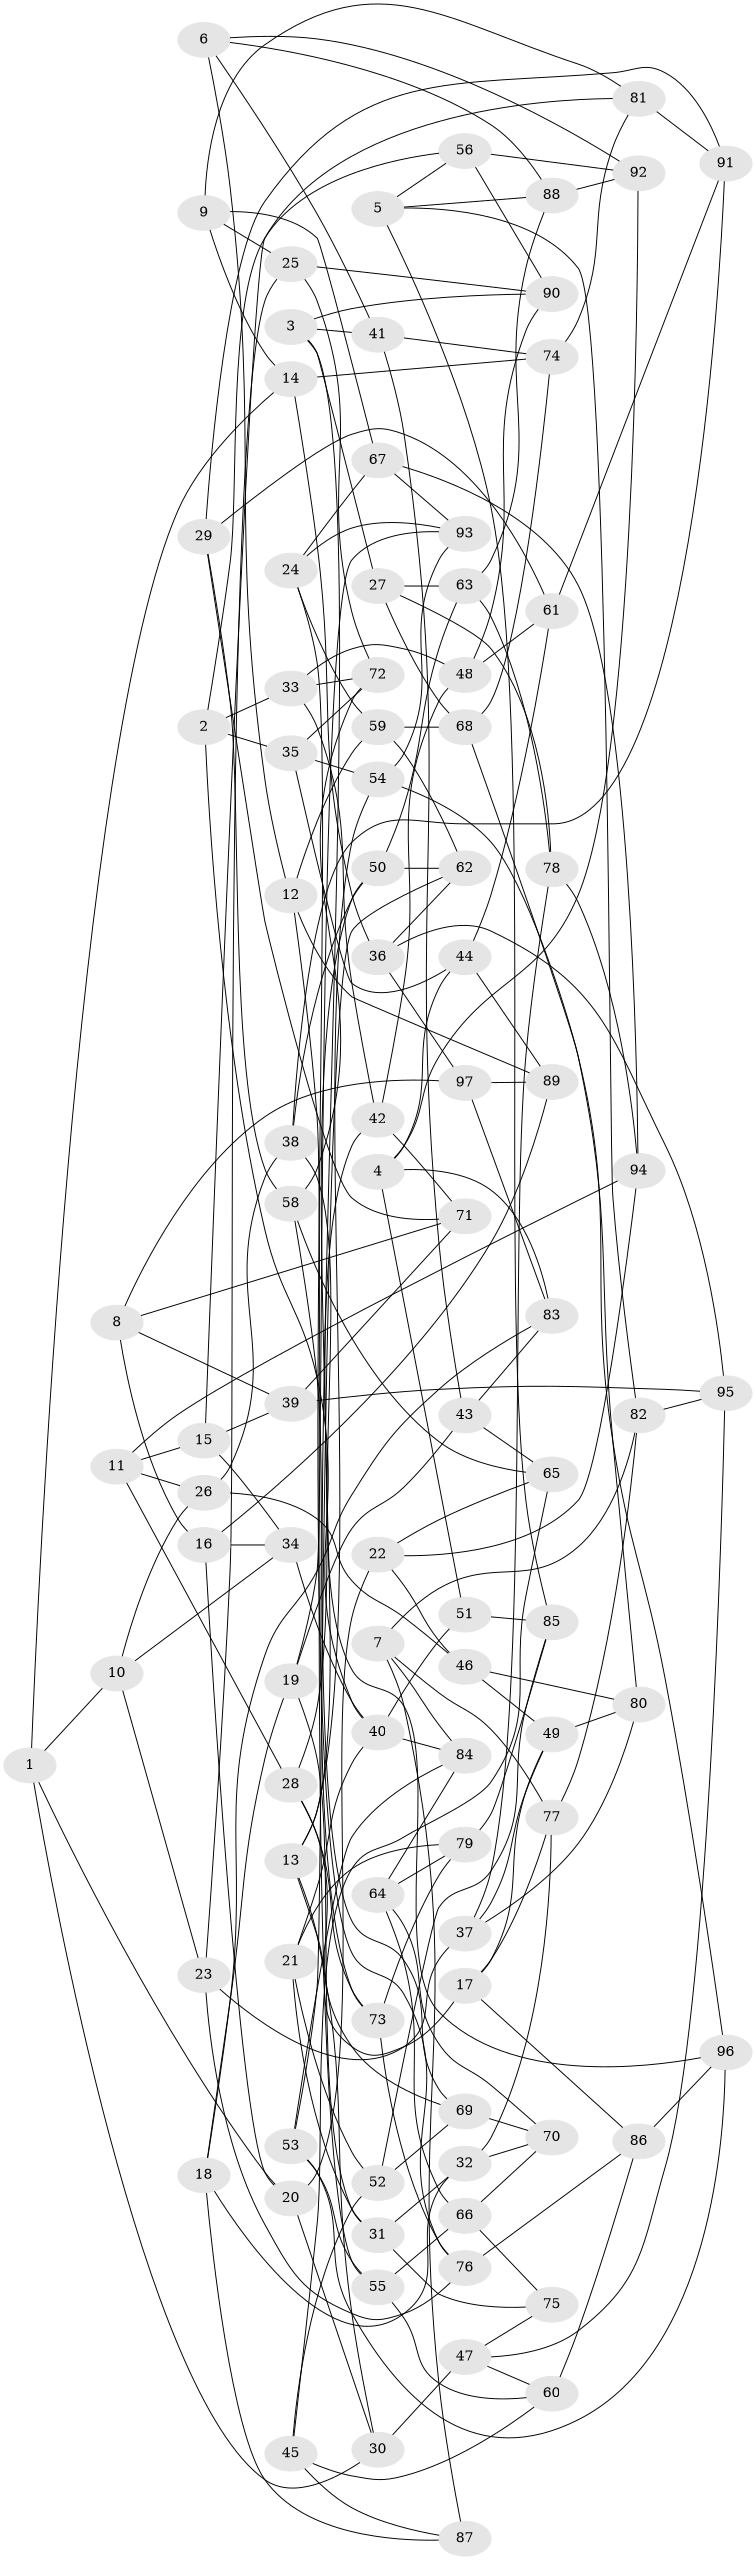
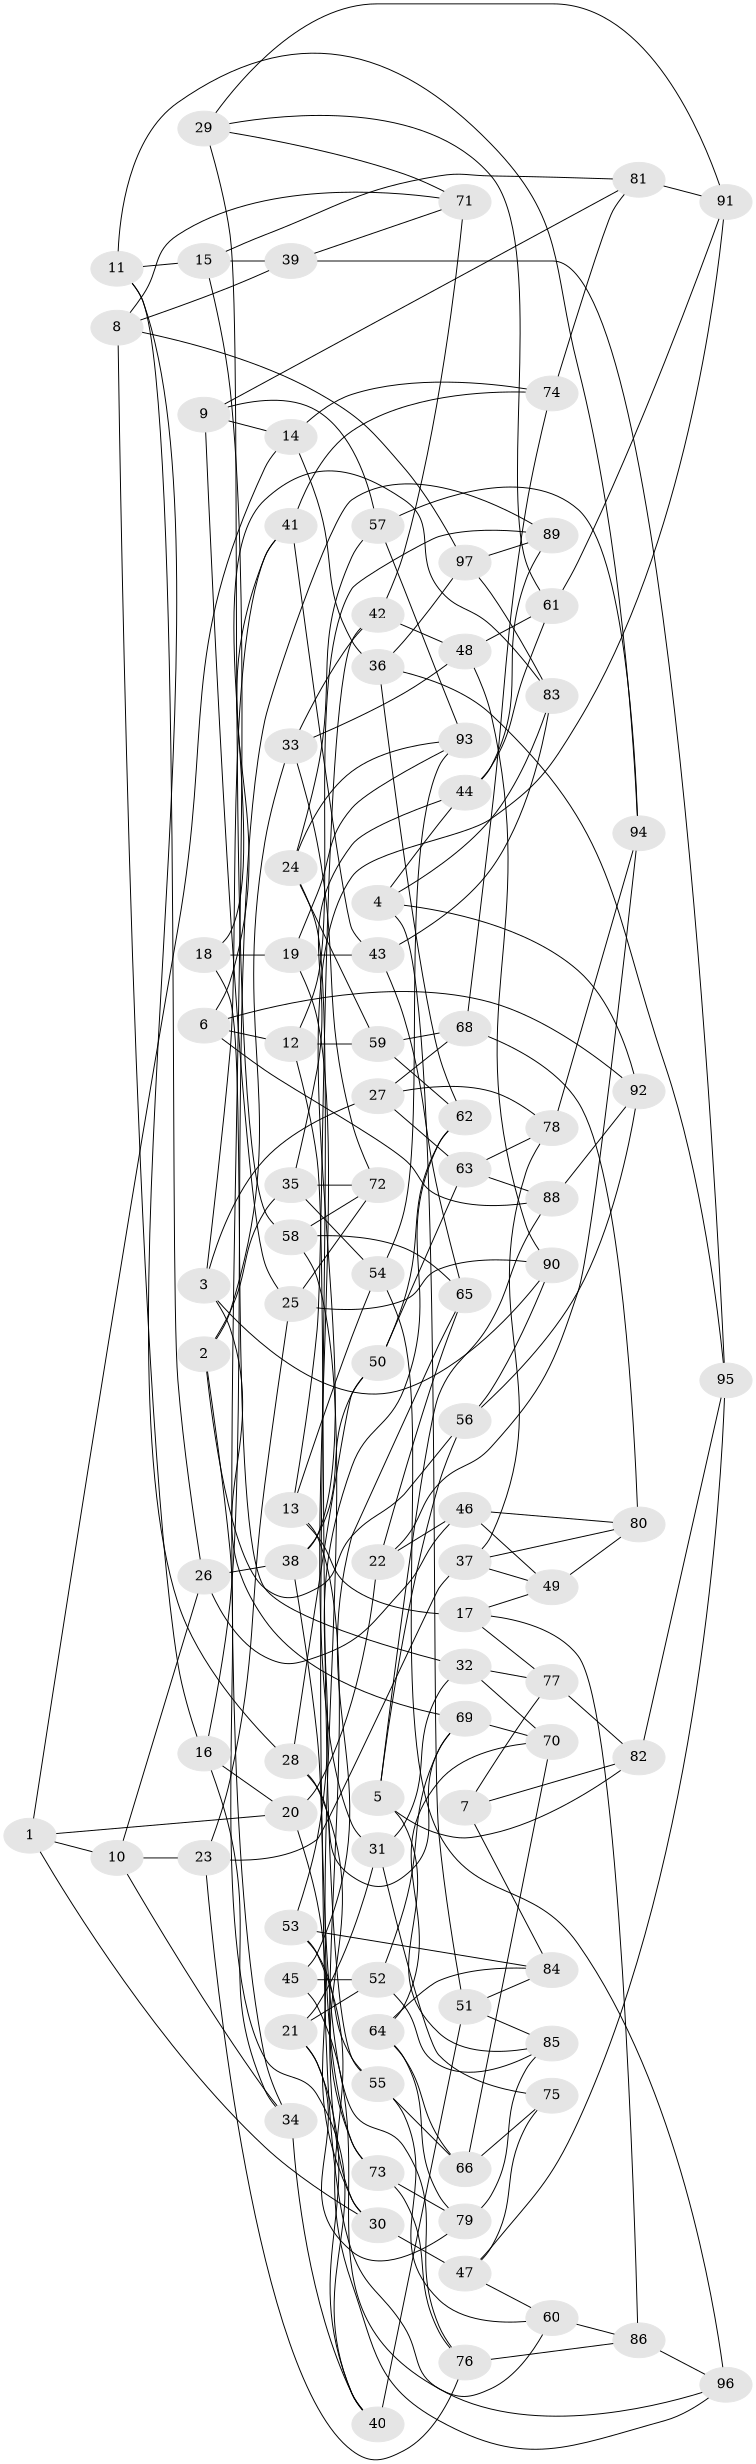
node "67": label "67" -> "57"
edge "40" -- "84": now "51" -- "84"
node "87": removed
